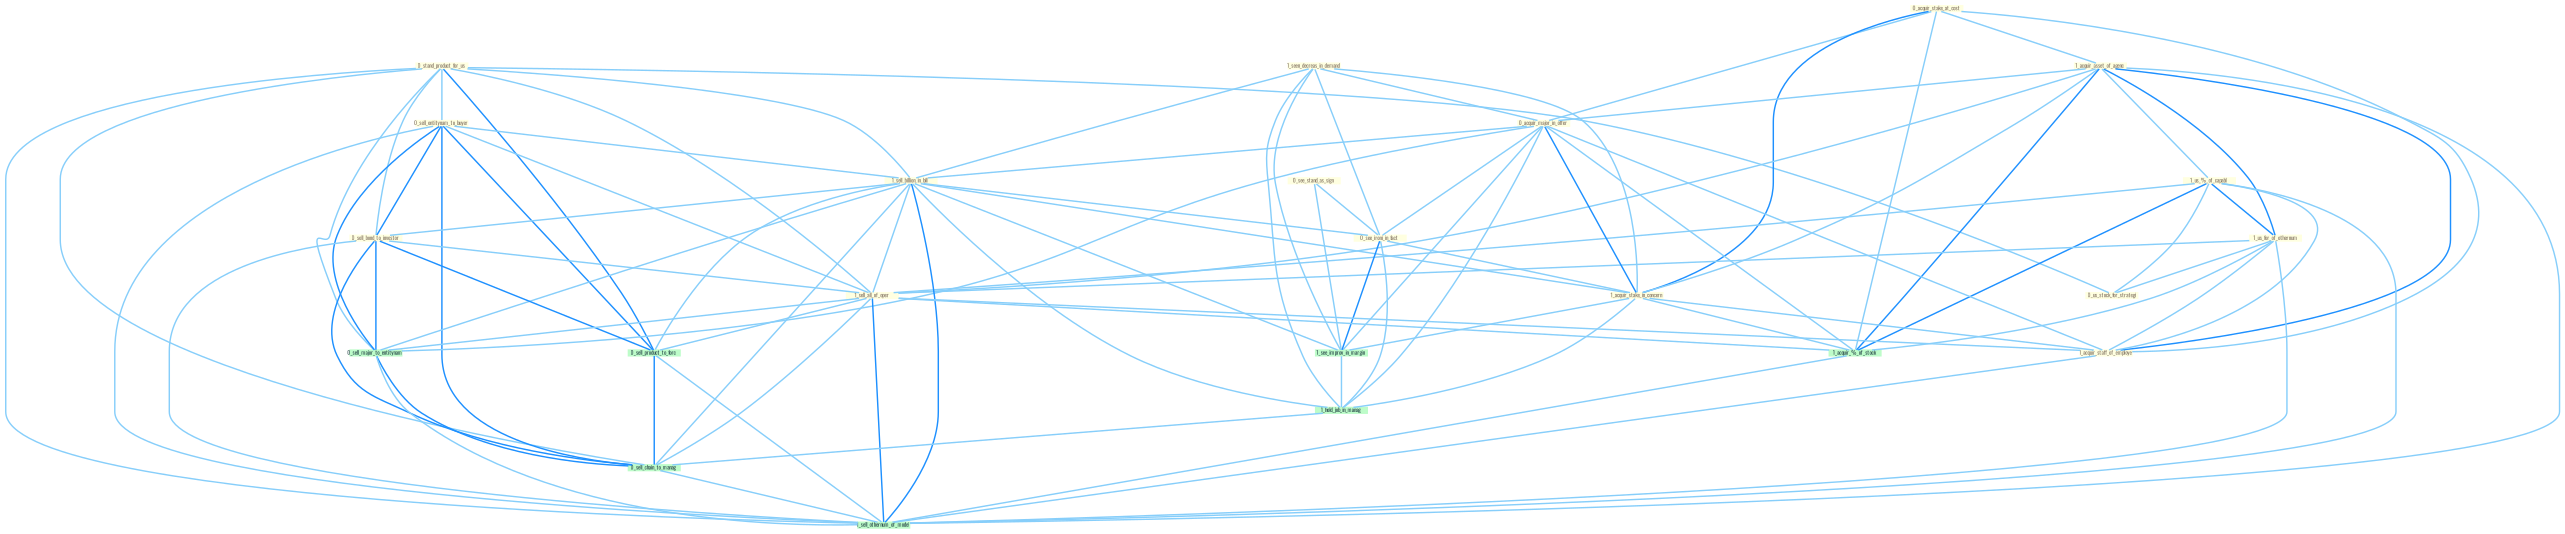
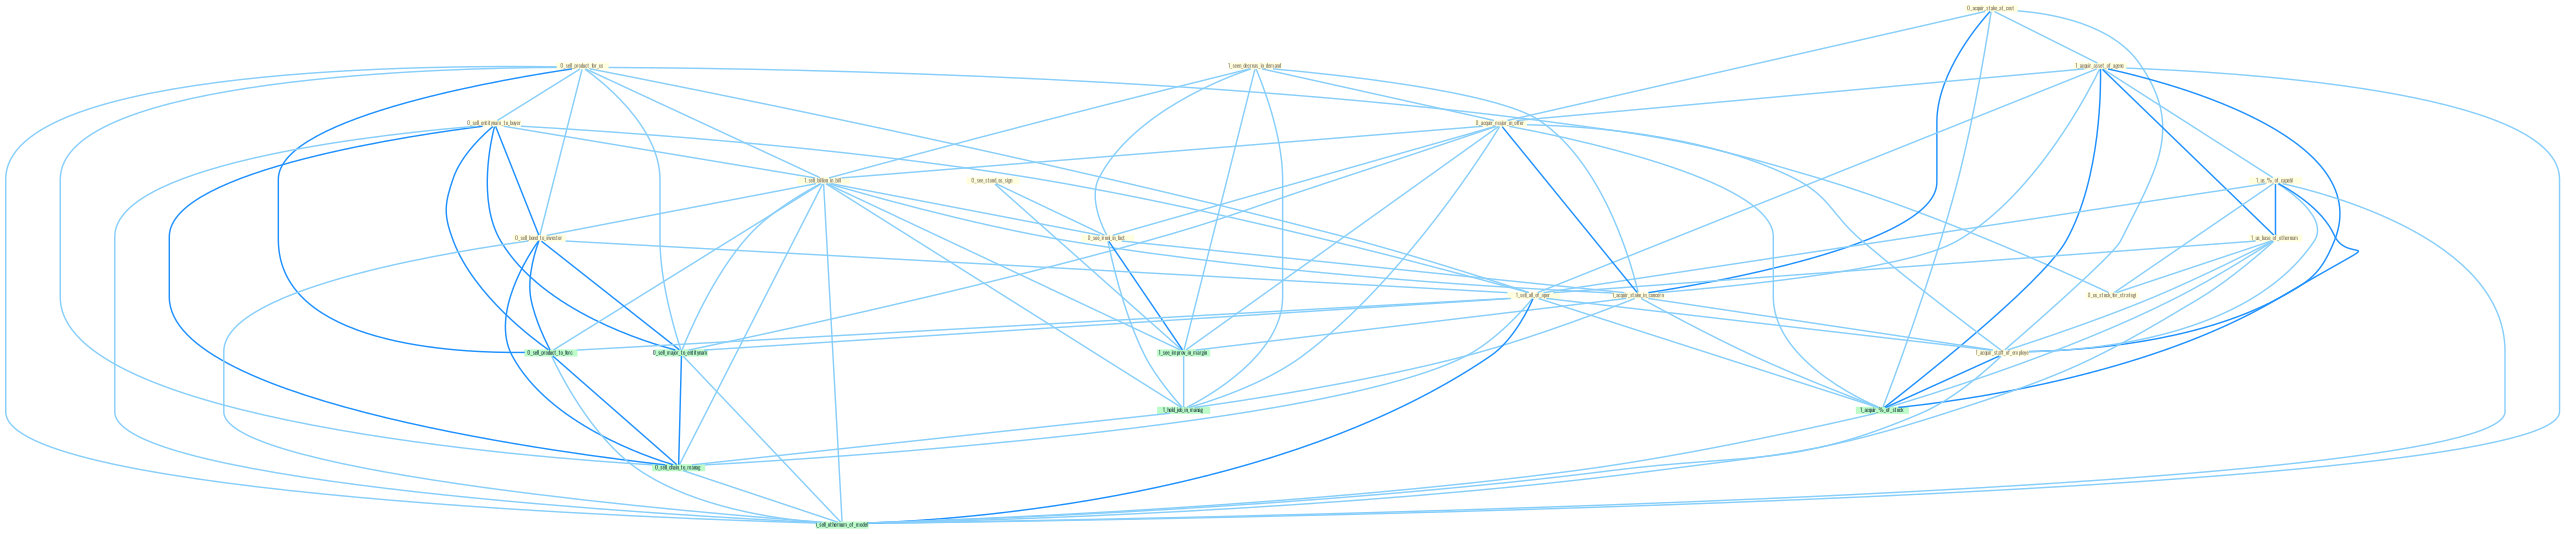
node "0_stand_product_for_us": label "0_stand_product_for_us" -> "0_sell_product_for_us"
edge "1_sell_billion_in_bill" -- "1_sell_all_of_oper": removed
node "1_us_for_of_othernum": label "1_us_for_of_othernum" -> "1_us_base_of_othernum"
edge "1_sell_billion_in_bill" -- "1_sell_othernum_of_model": color #1e90ff -> #87cefa
edge "1_acquir_staff_of_employe" -- "1_acquir_%_of_stock": added
